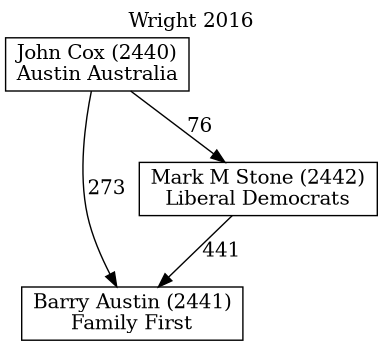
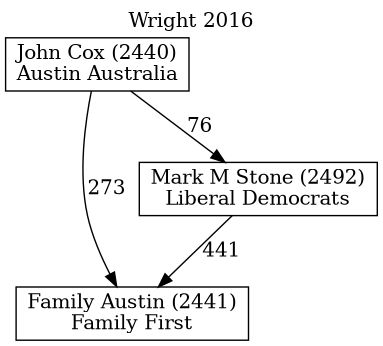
node "Mark M Stone (2442) Liberal Democrats": label "Mark M Stone (2442) Liberal Democrats" -> "Mark M Stone (2492) Liberal Democrats"
node "Barry Austin (2441) Family First": label "Barry Austin (2441) Family First" -> "Family Austin (2441) Family First"
